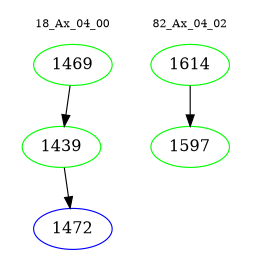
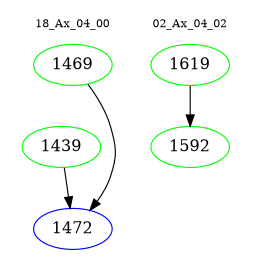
cluster "82_Ax_04_02": label "82_Ax_04_02" -> "02_Ax_04_02"
node "1614": label "1614" -> "1619"
edge "1469" -> "1439": now "1469" -> "1472"
node "1597": label "1597" -> "1592"
